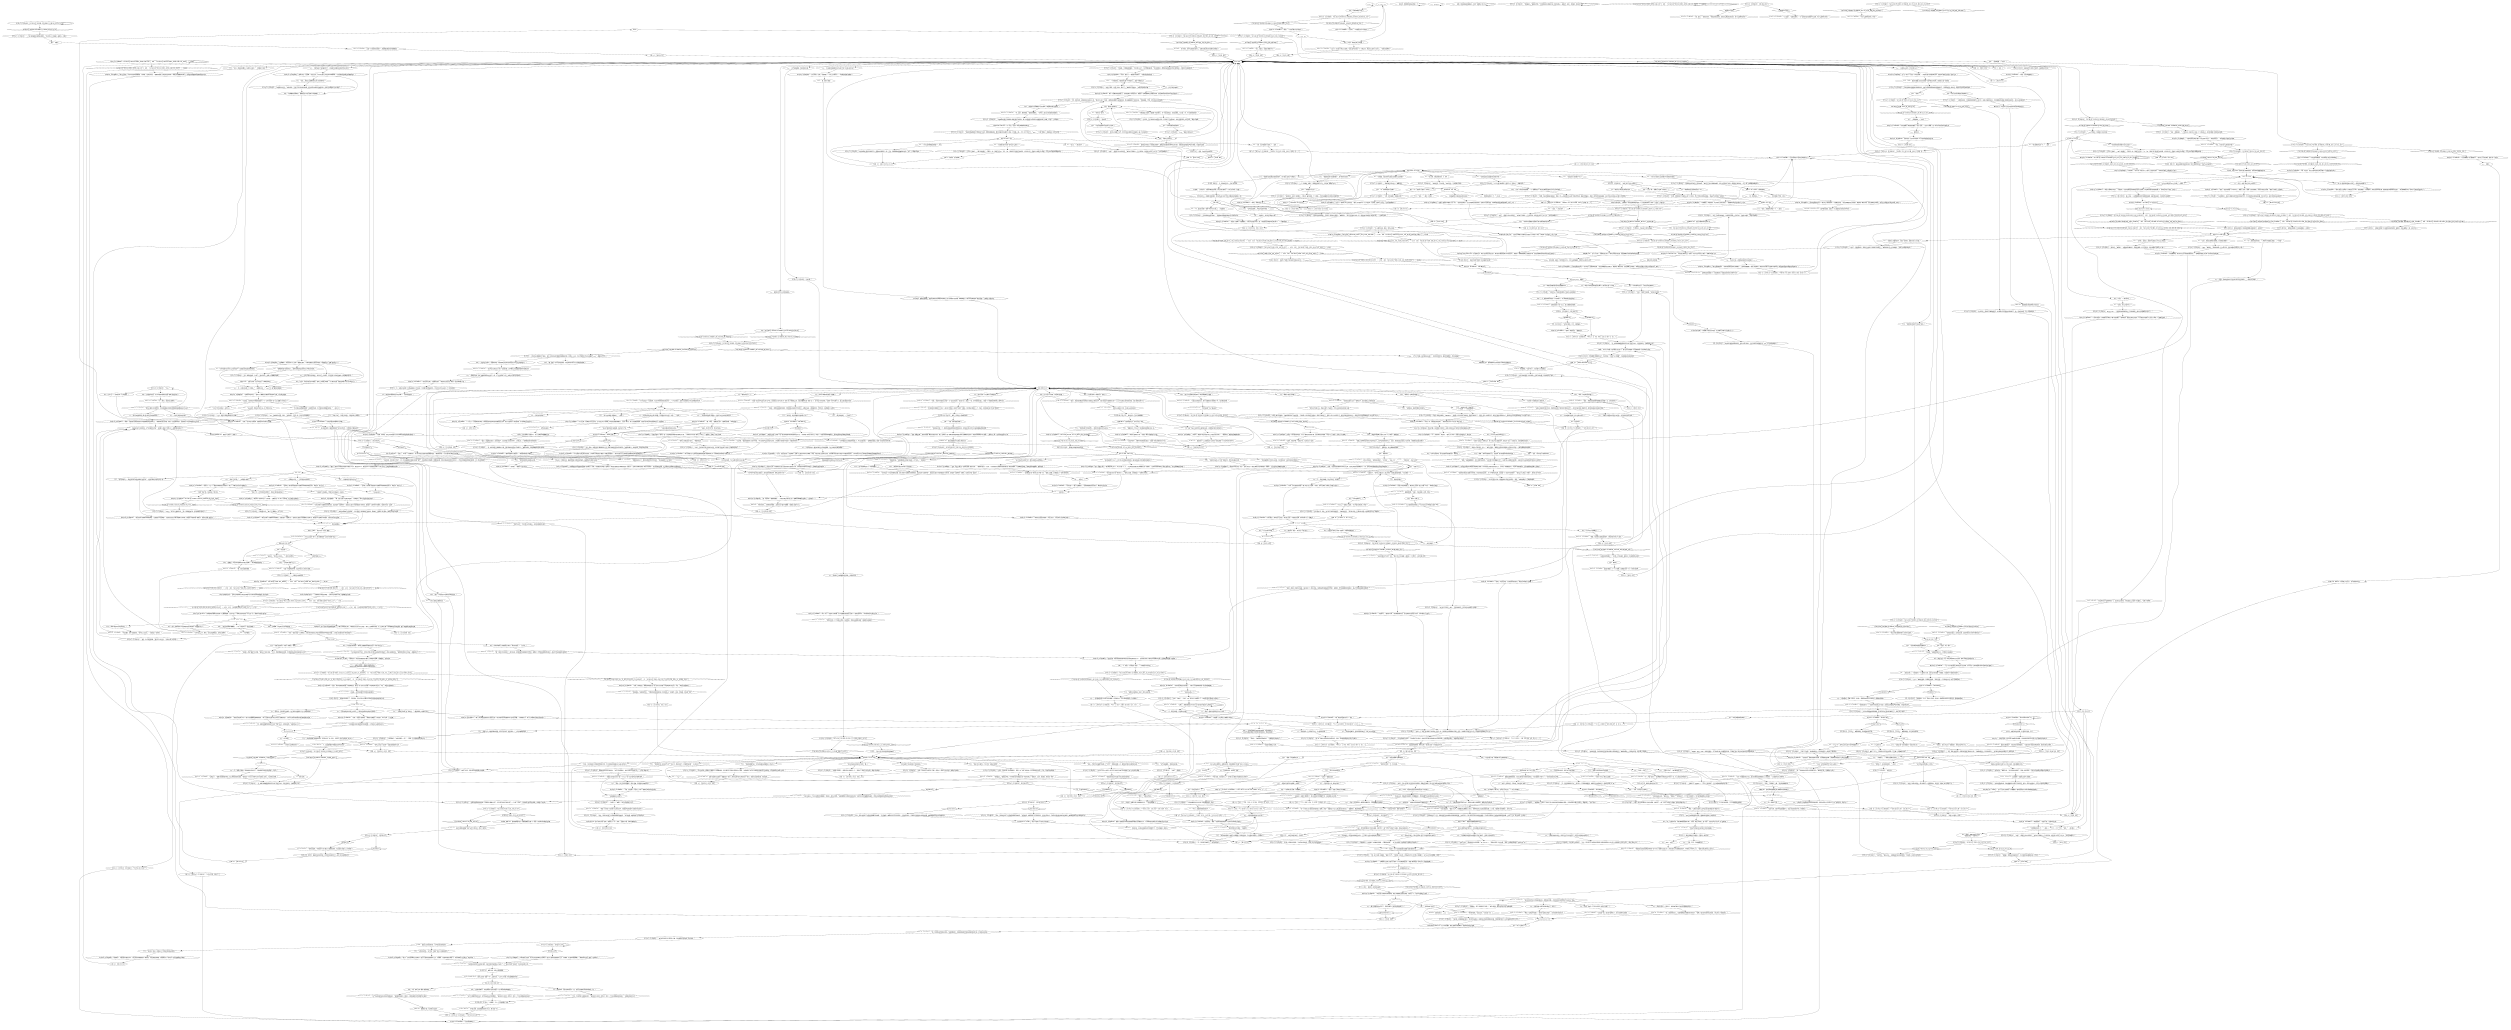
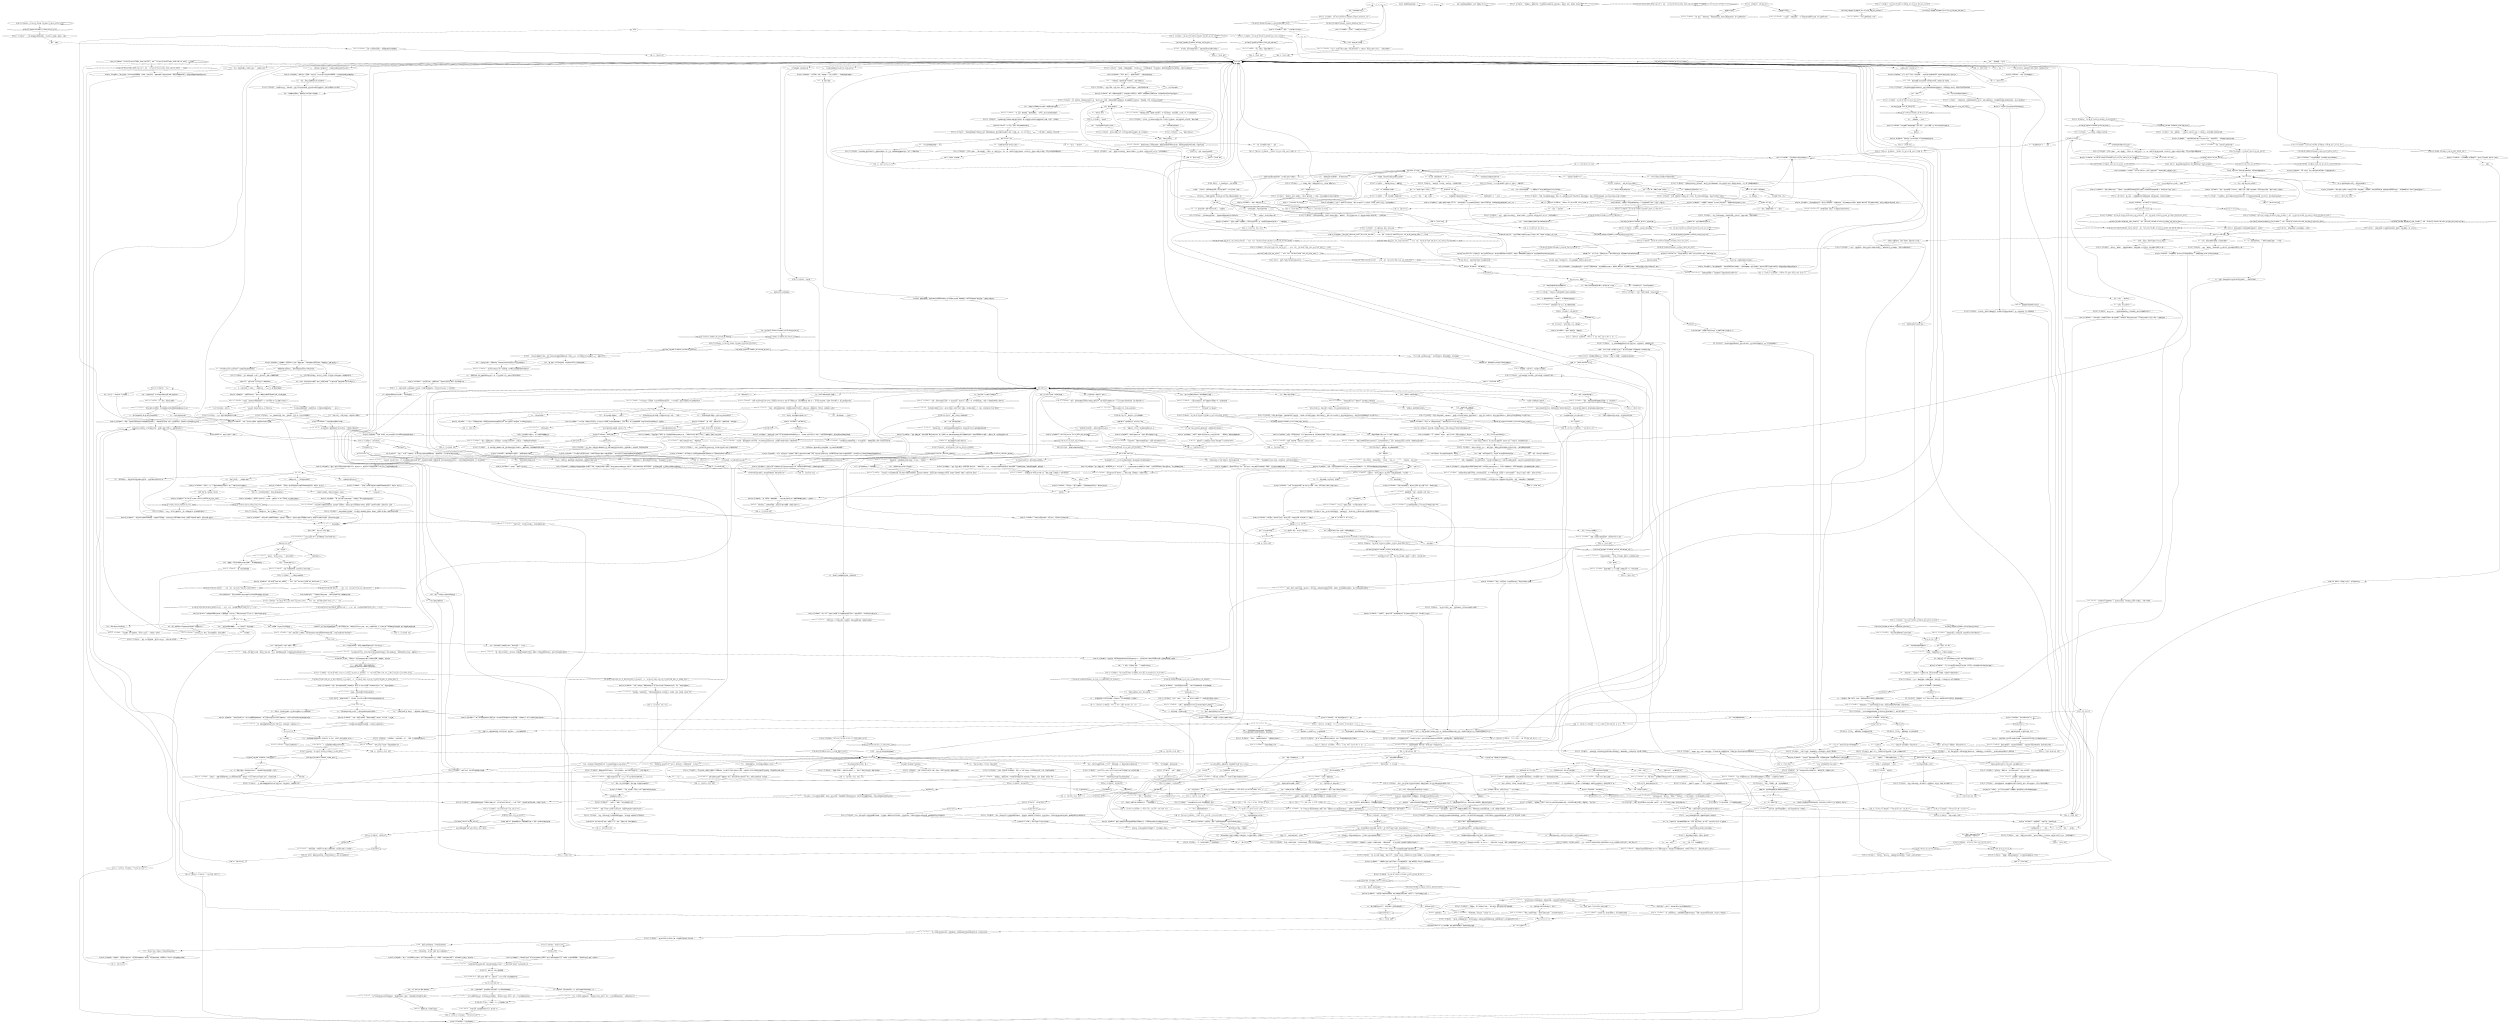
node "scared to roll hub": label "scared to roll hub" -> "我是妮亚 to roll hub"
